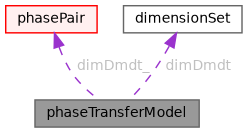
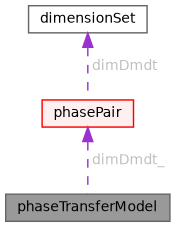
edge "phaseTransferModel" -> "dimensionSet": now "phasePair" -> "dimensionSet"
